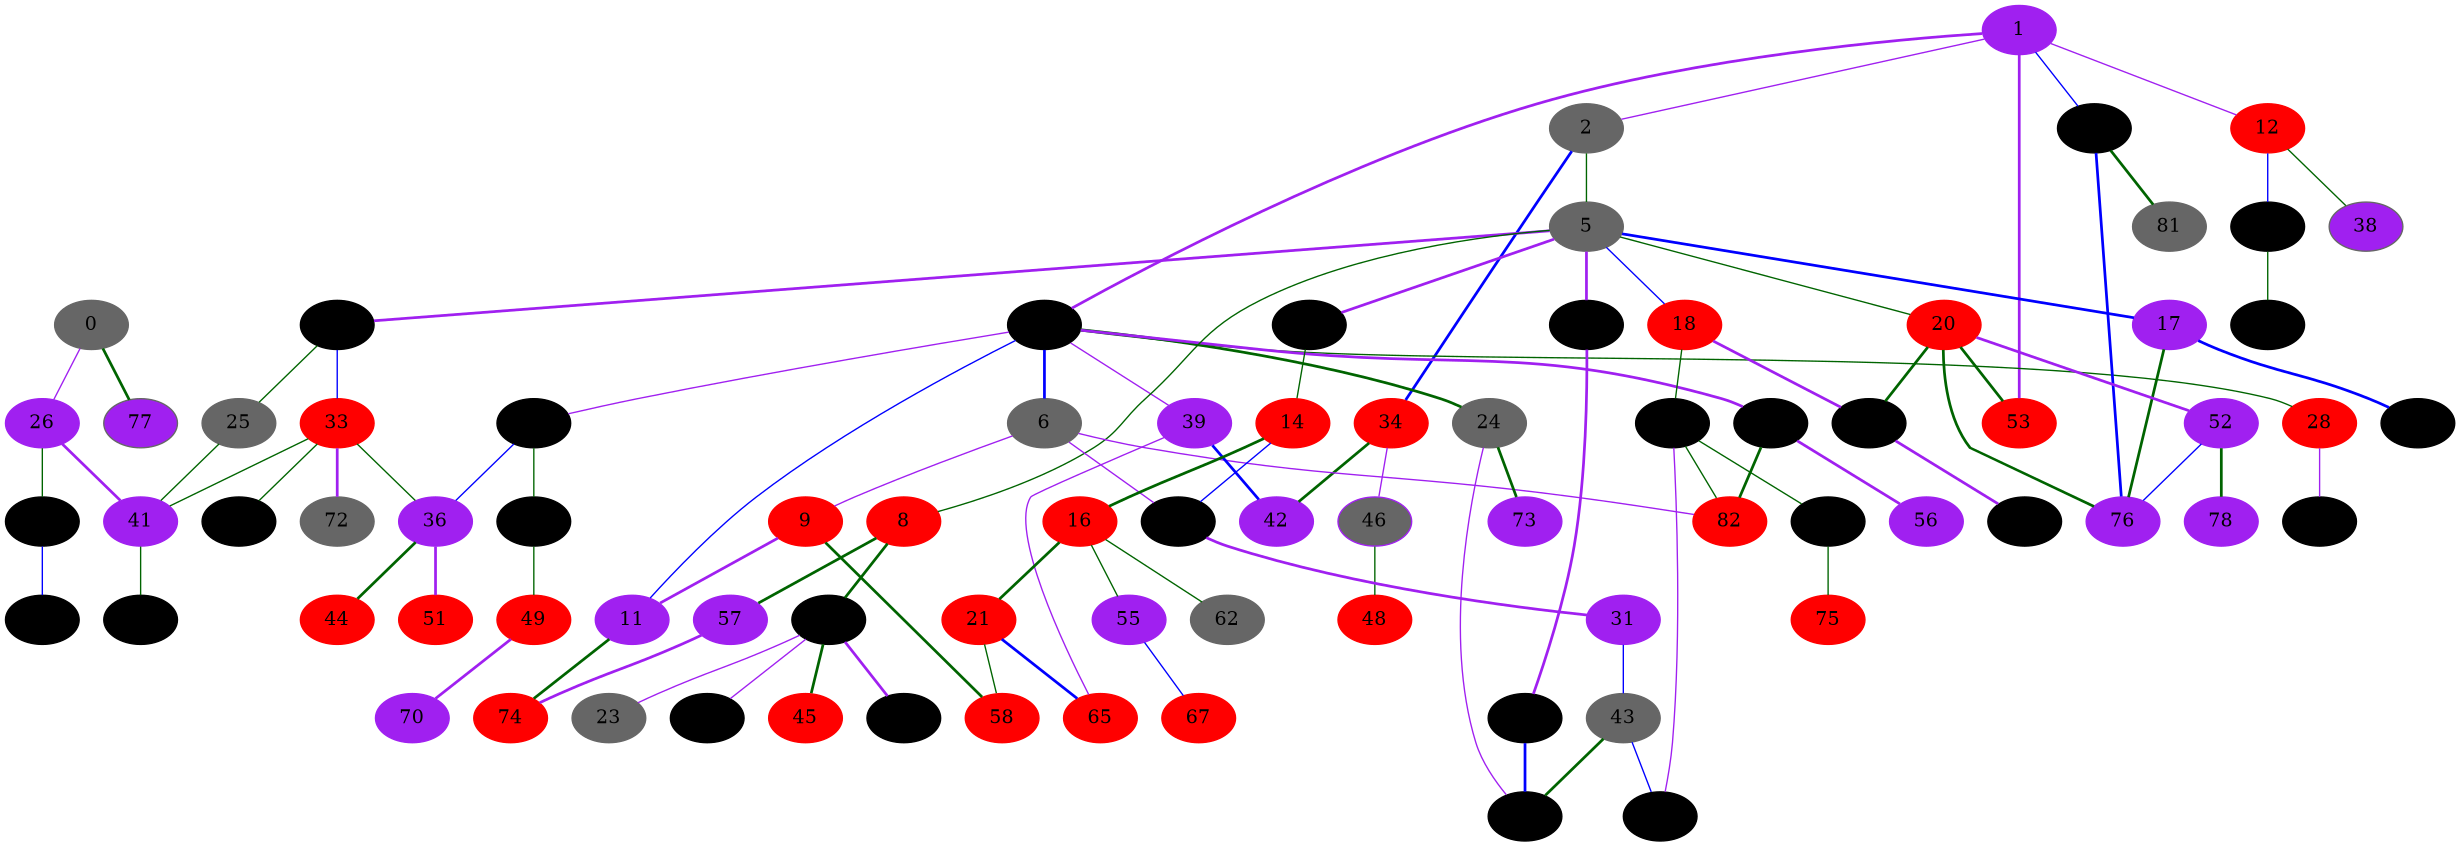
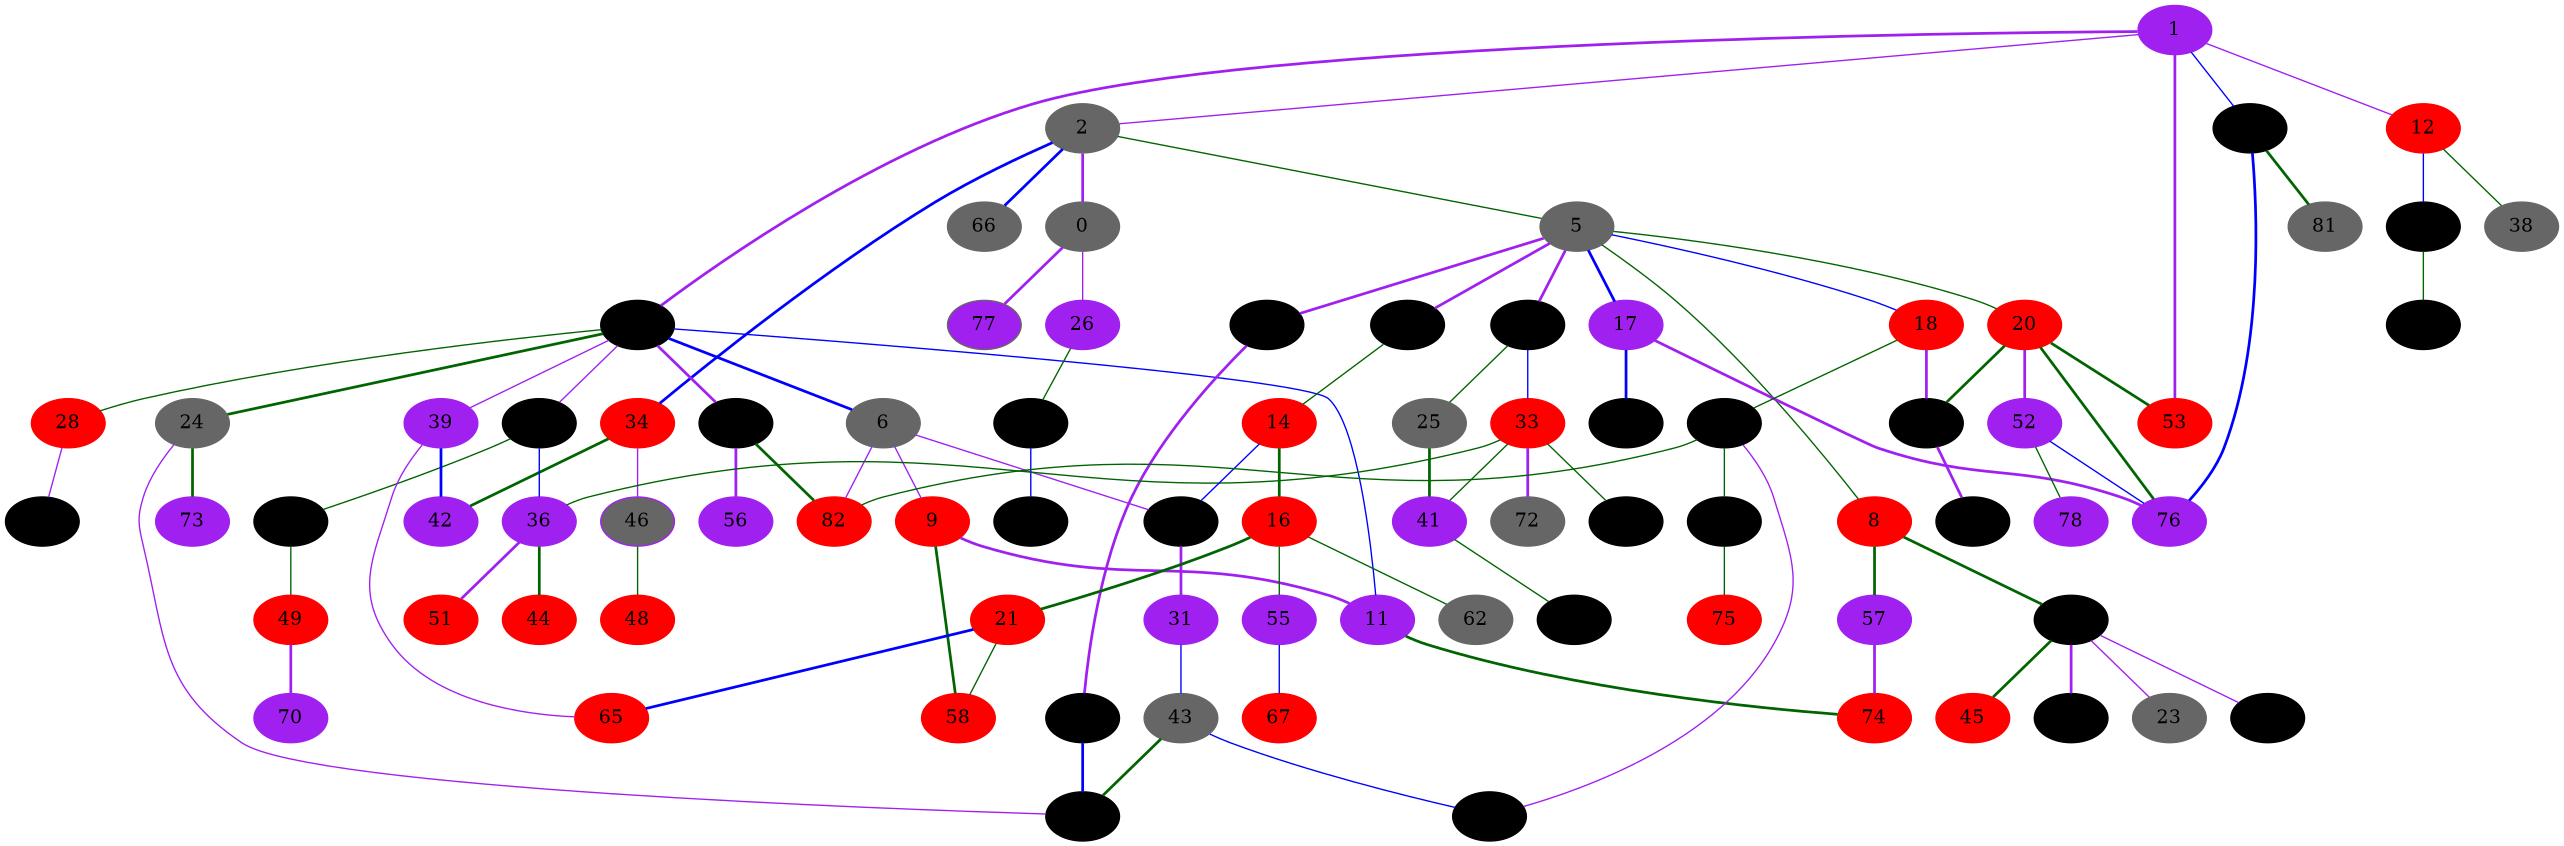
edge "2" -- "0": added
node "66": added
node "38": fillcolor purple -> gray40
edge "0" -- "77": color darkgreen -> purple
edge "17" -- "76": color darkgreen -> purple
edge "26" -- "41": removed
edge "25" -- "41": style solid -> bold
edge "52" -- "78": style bold -> solid
